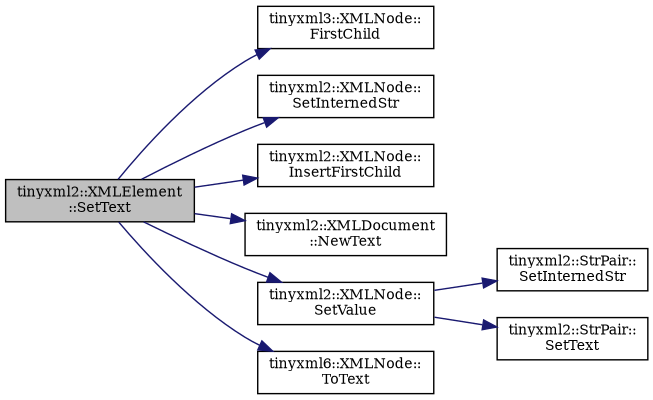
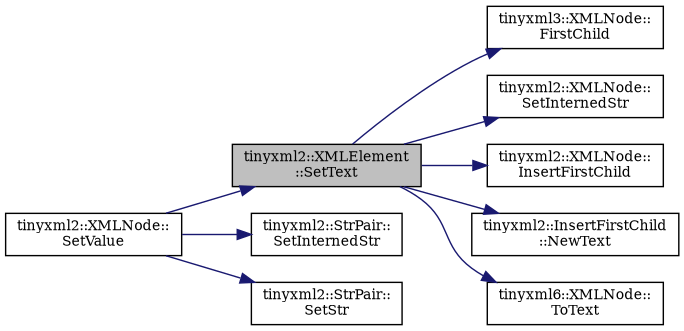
node "tinyxml2::XMLDocument ::NewText": label "tinyxml2::XMLDocument ::NewText" -> "tinyxml2::InsertFirstChild ::NewText"
edge "tinyxml2::XMLElement ::SetText" -> "tinyxml2::XMLNode:: SetValue": reversed
node "tinyxml2::StrPair:: SetText": label "tinyxml2::StrPair:: SetText" -> "tinyxml2::StrPair:: SetStr"
